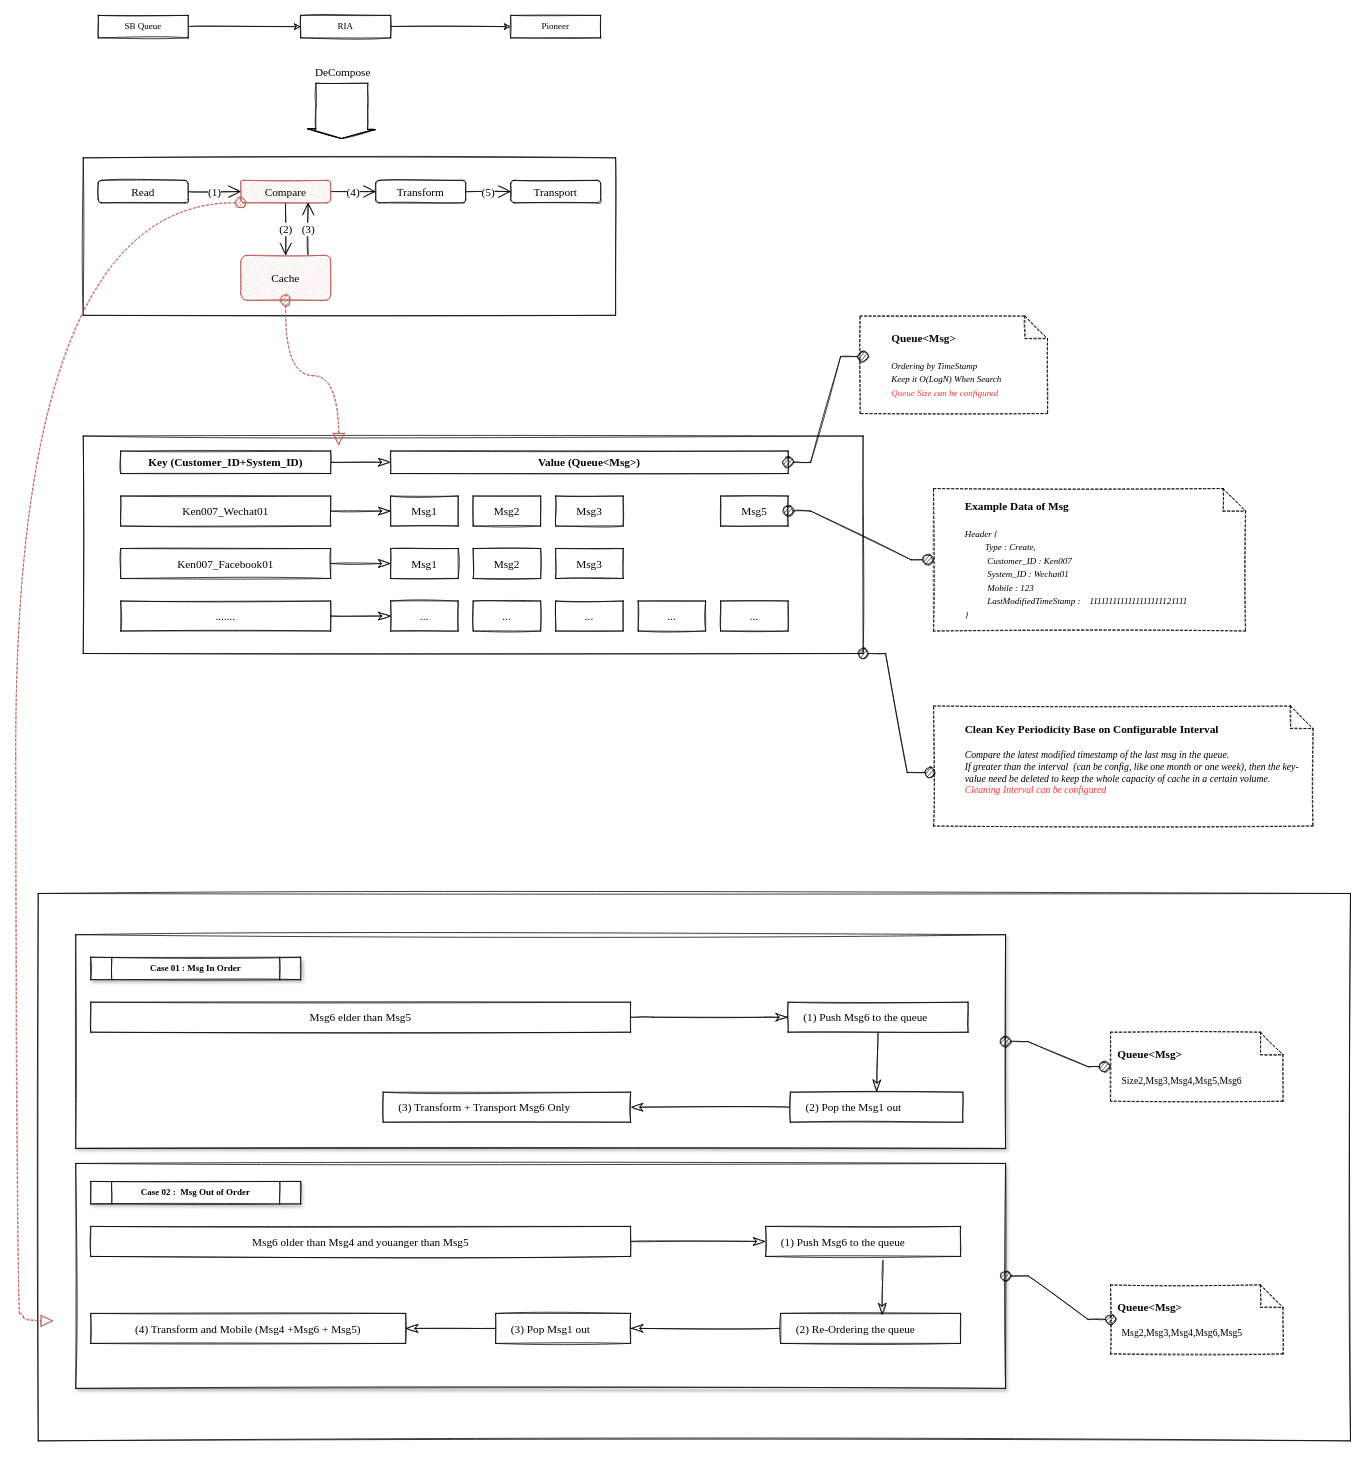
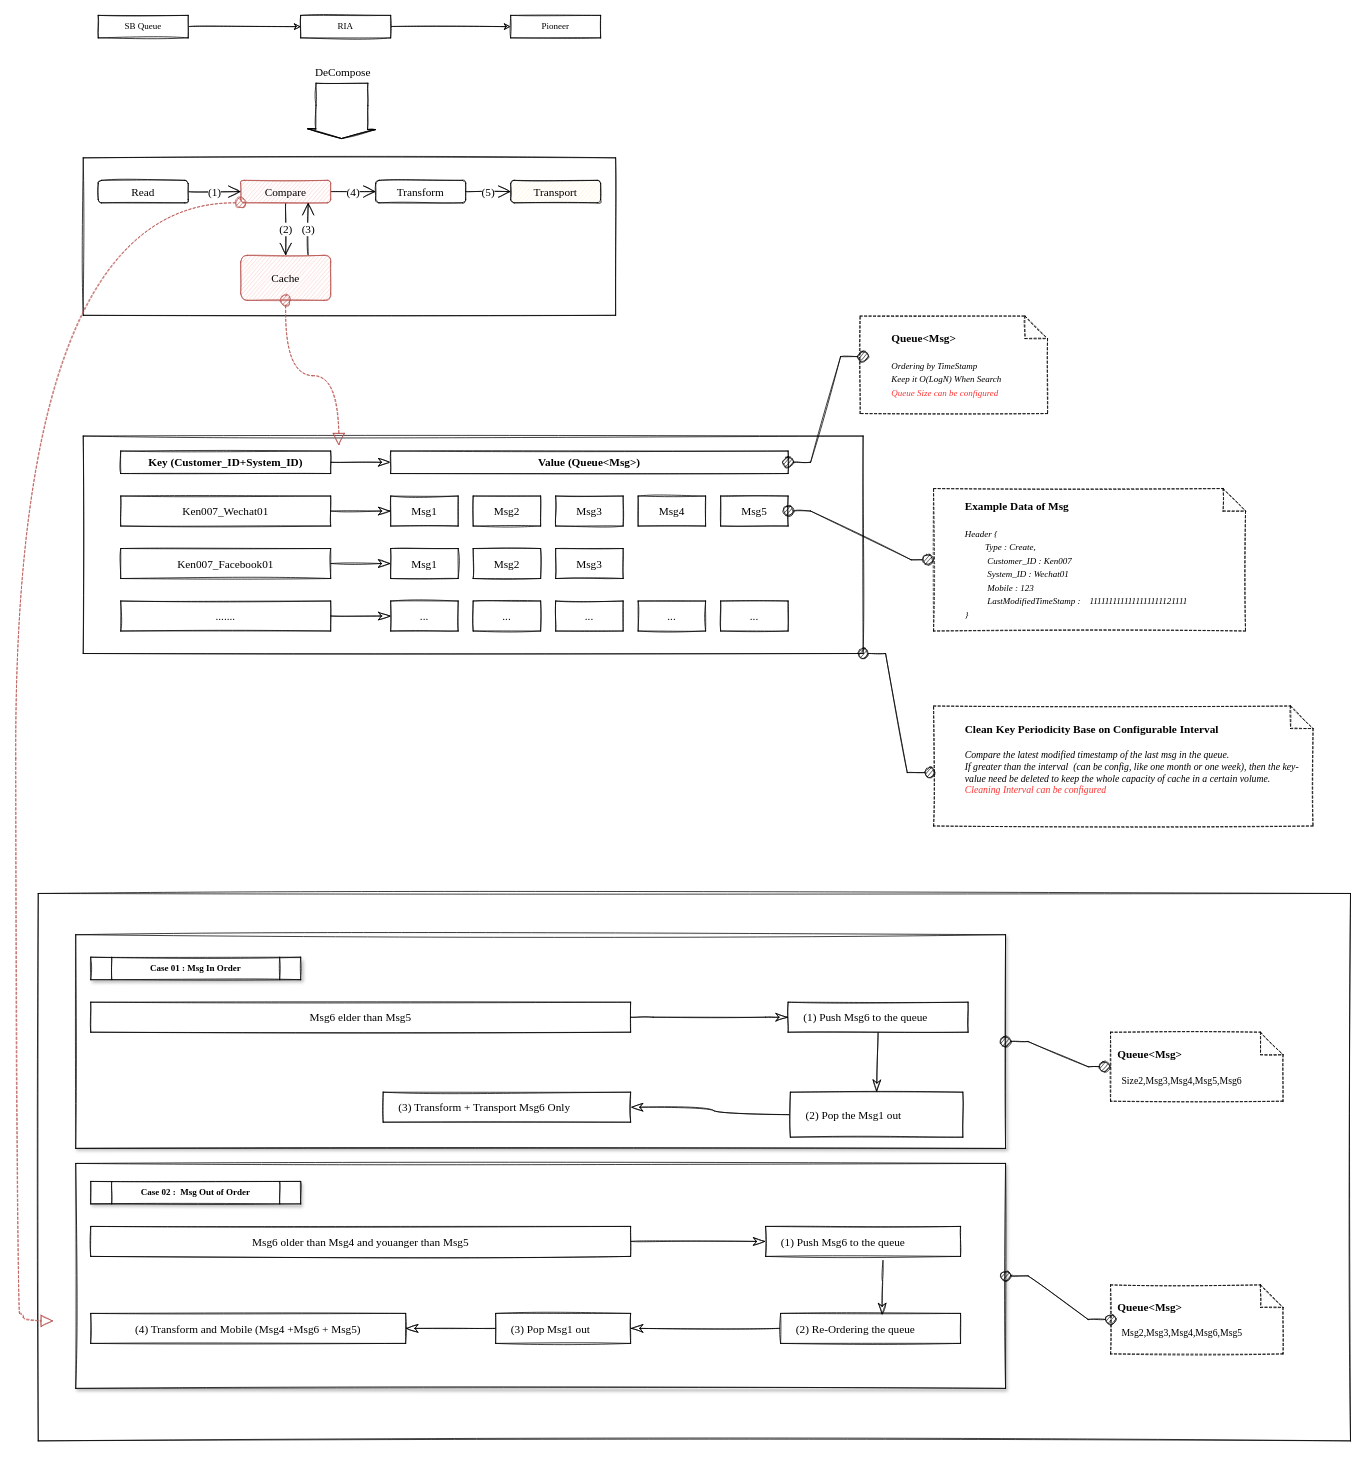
node "Transport": fillcolor #ffffff -> #fff2cc
node "Msg4": added
node "(2) Pop the Msg1 out": size 173x30 -> 173x45
